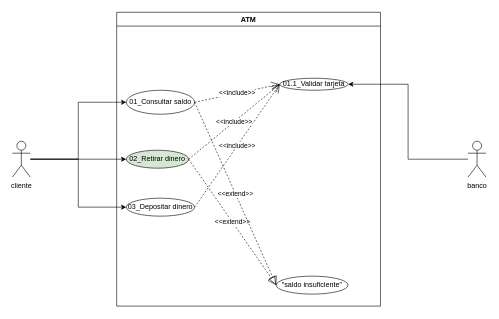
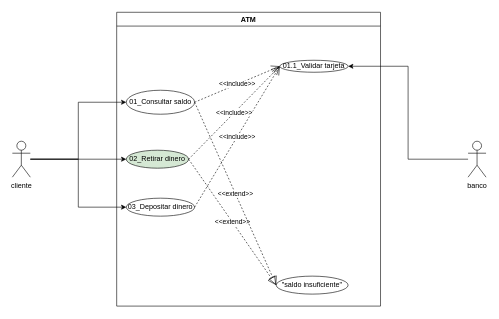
node "01.1_Validar tarjeta": moved (314, 84) -> (314, 66)
